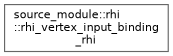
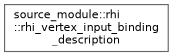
node "source_module::rhi ::rhi_vertex_input_binding _rhi": label "source_module::rhi ::rhi_vertex_input_binding _rhi" -> "source_module::rhi ::rhi_vertex_input_binding _description"
